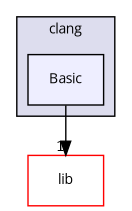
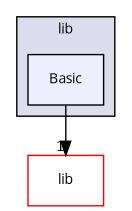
cluster "clang": label "clang" -> "lib"
